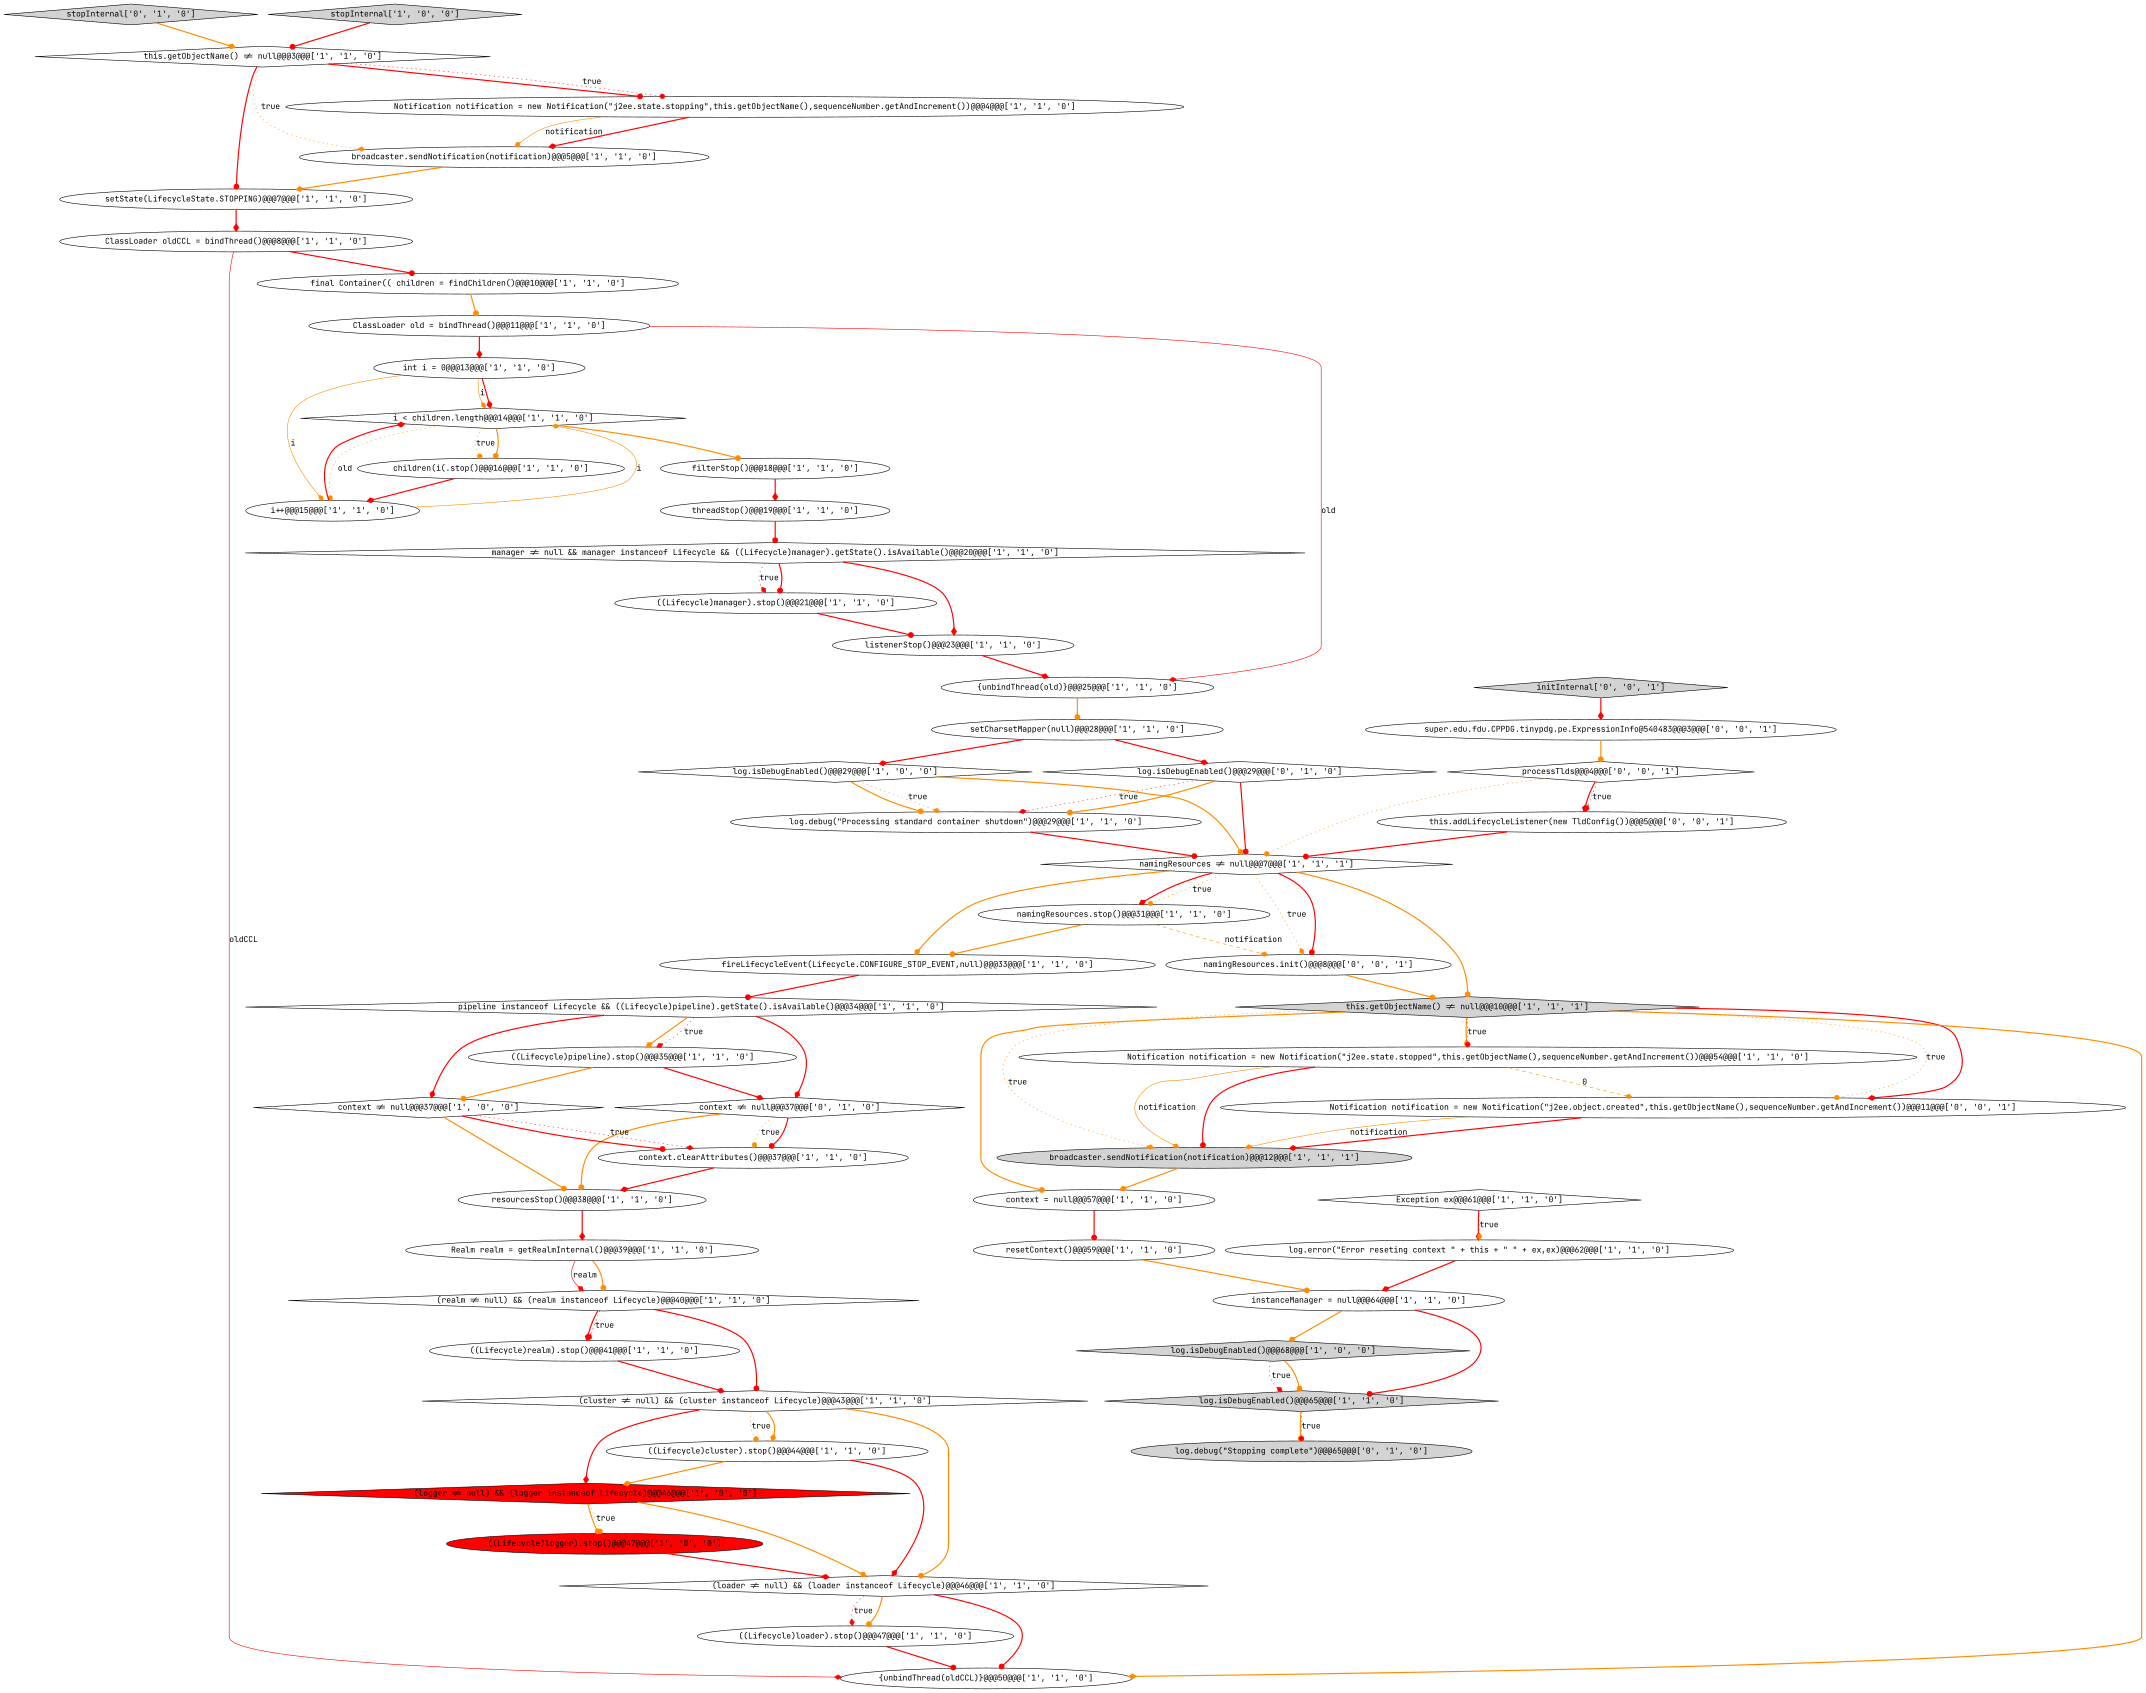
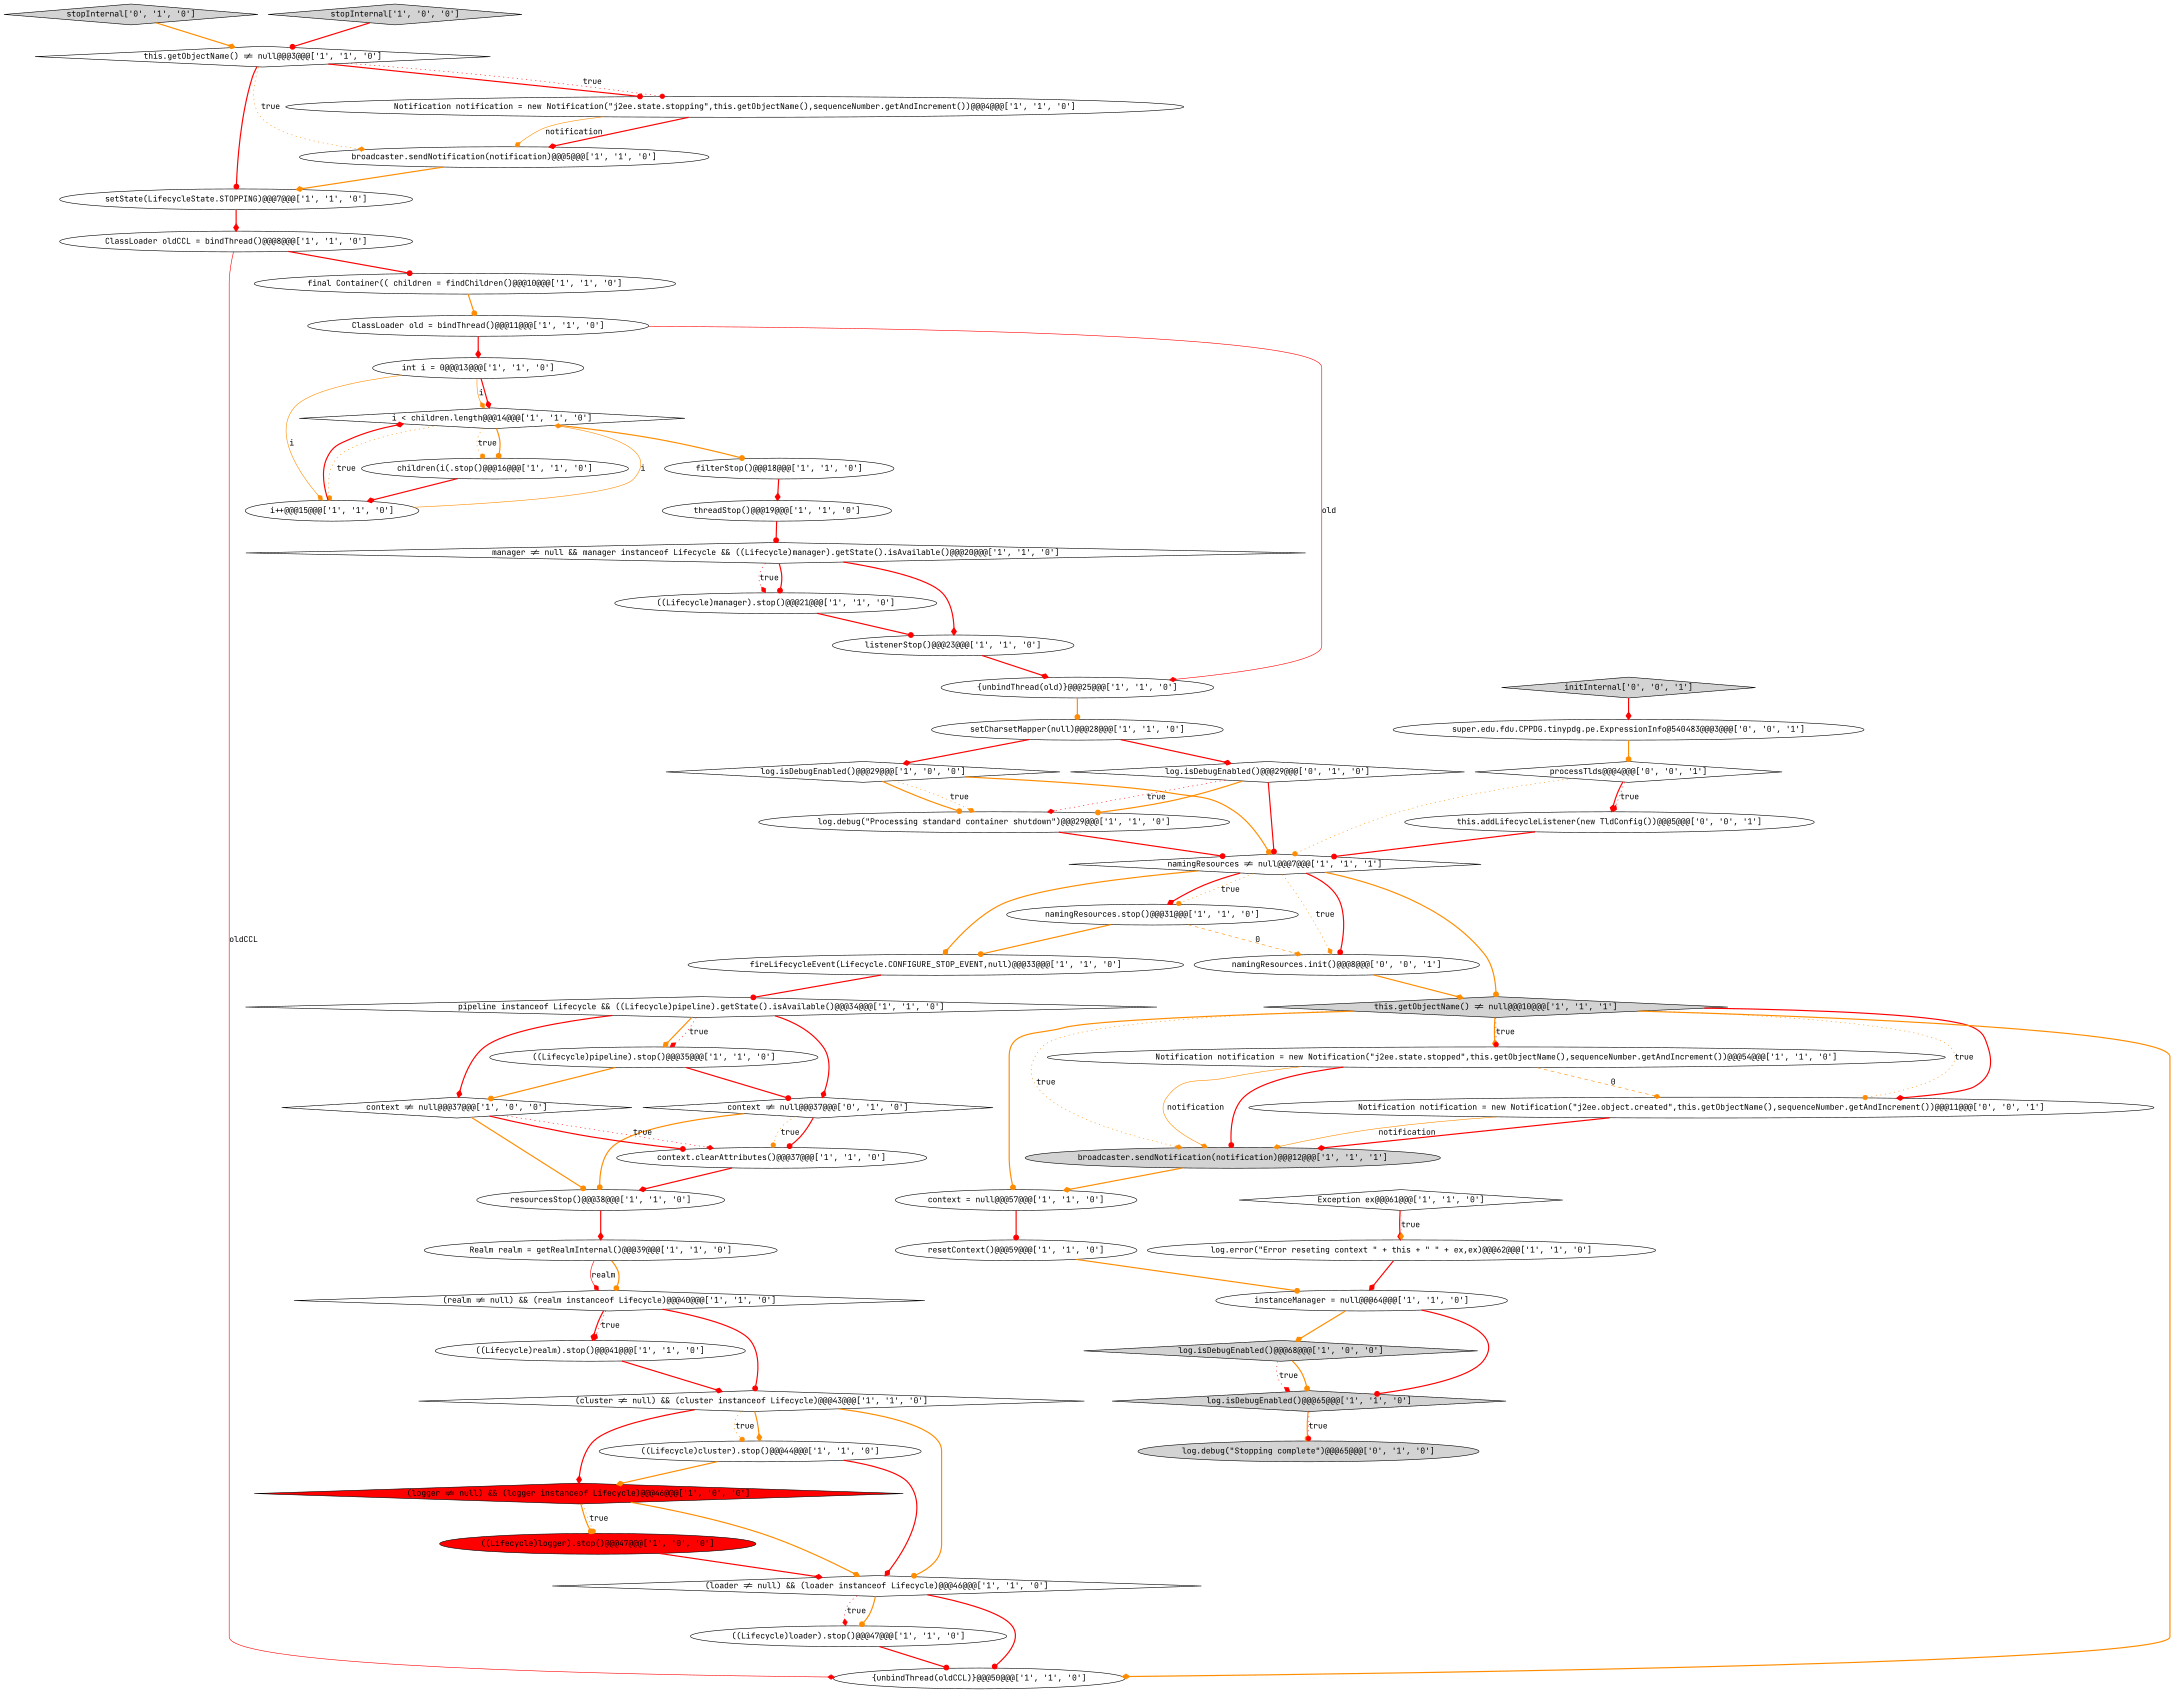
edge "i < children.length@@@14@@@['1', '1', '0']" -> "i++@@@15@@@['1', '1', '0']": label "old" -> "true"
edge "namingResources.stop()@@@31@@@['1', '1', '0']" -> "namingResources.init()@@@8@@@['0', '0', '1']": label "notification" -> "0"
edge "namingResources.init()@@@8@@@['0', '0', '1']" -> "this.getObjectName() != null@@@10@@@['1', '1', '1']": arrowhead dot -> diamond
edge "((Lifecycle)pipeline).stop()@@@35@@@['1', '1', '0']" -> "context != null@@@37@@@['0', '1', '0']": arrowhead diamond -> dot
